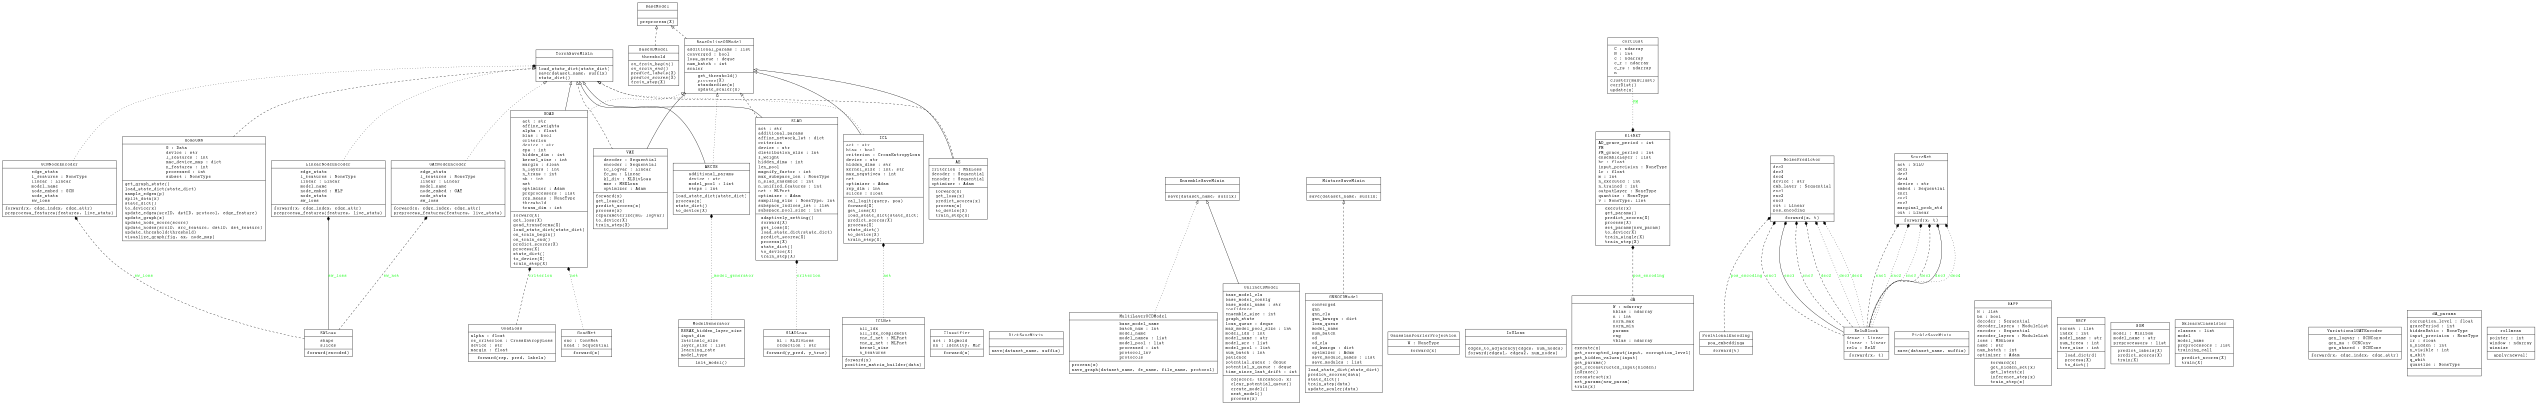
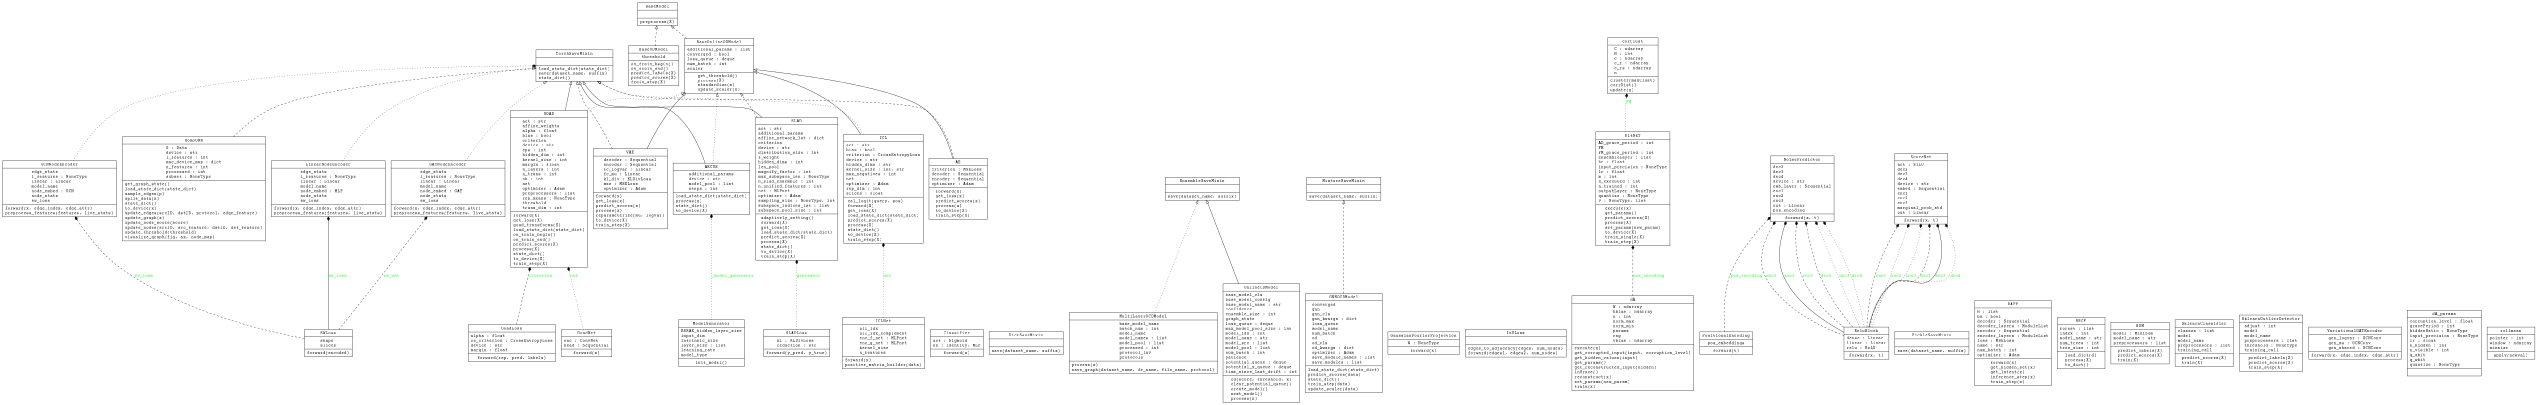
edge "corClust" -> "KitNET": reversed
edge "SLADLoss" -> "SLAD": label "criterion" -> "generator"
node "SklearnOutlierDetector": added
